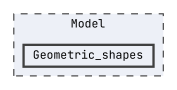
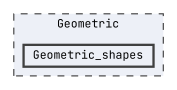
cluster "Model": label "Model" -> "Geometric"
